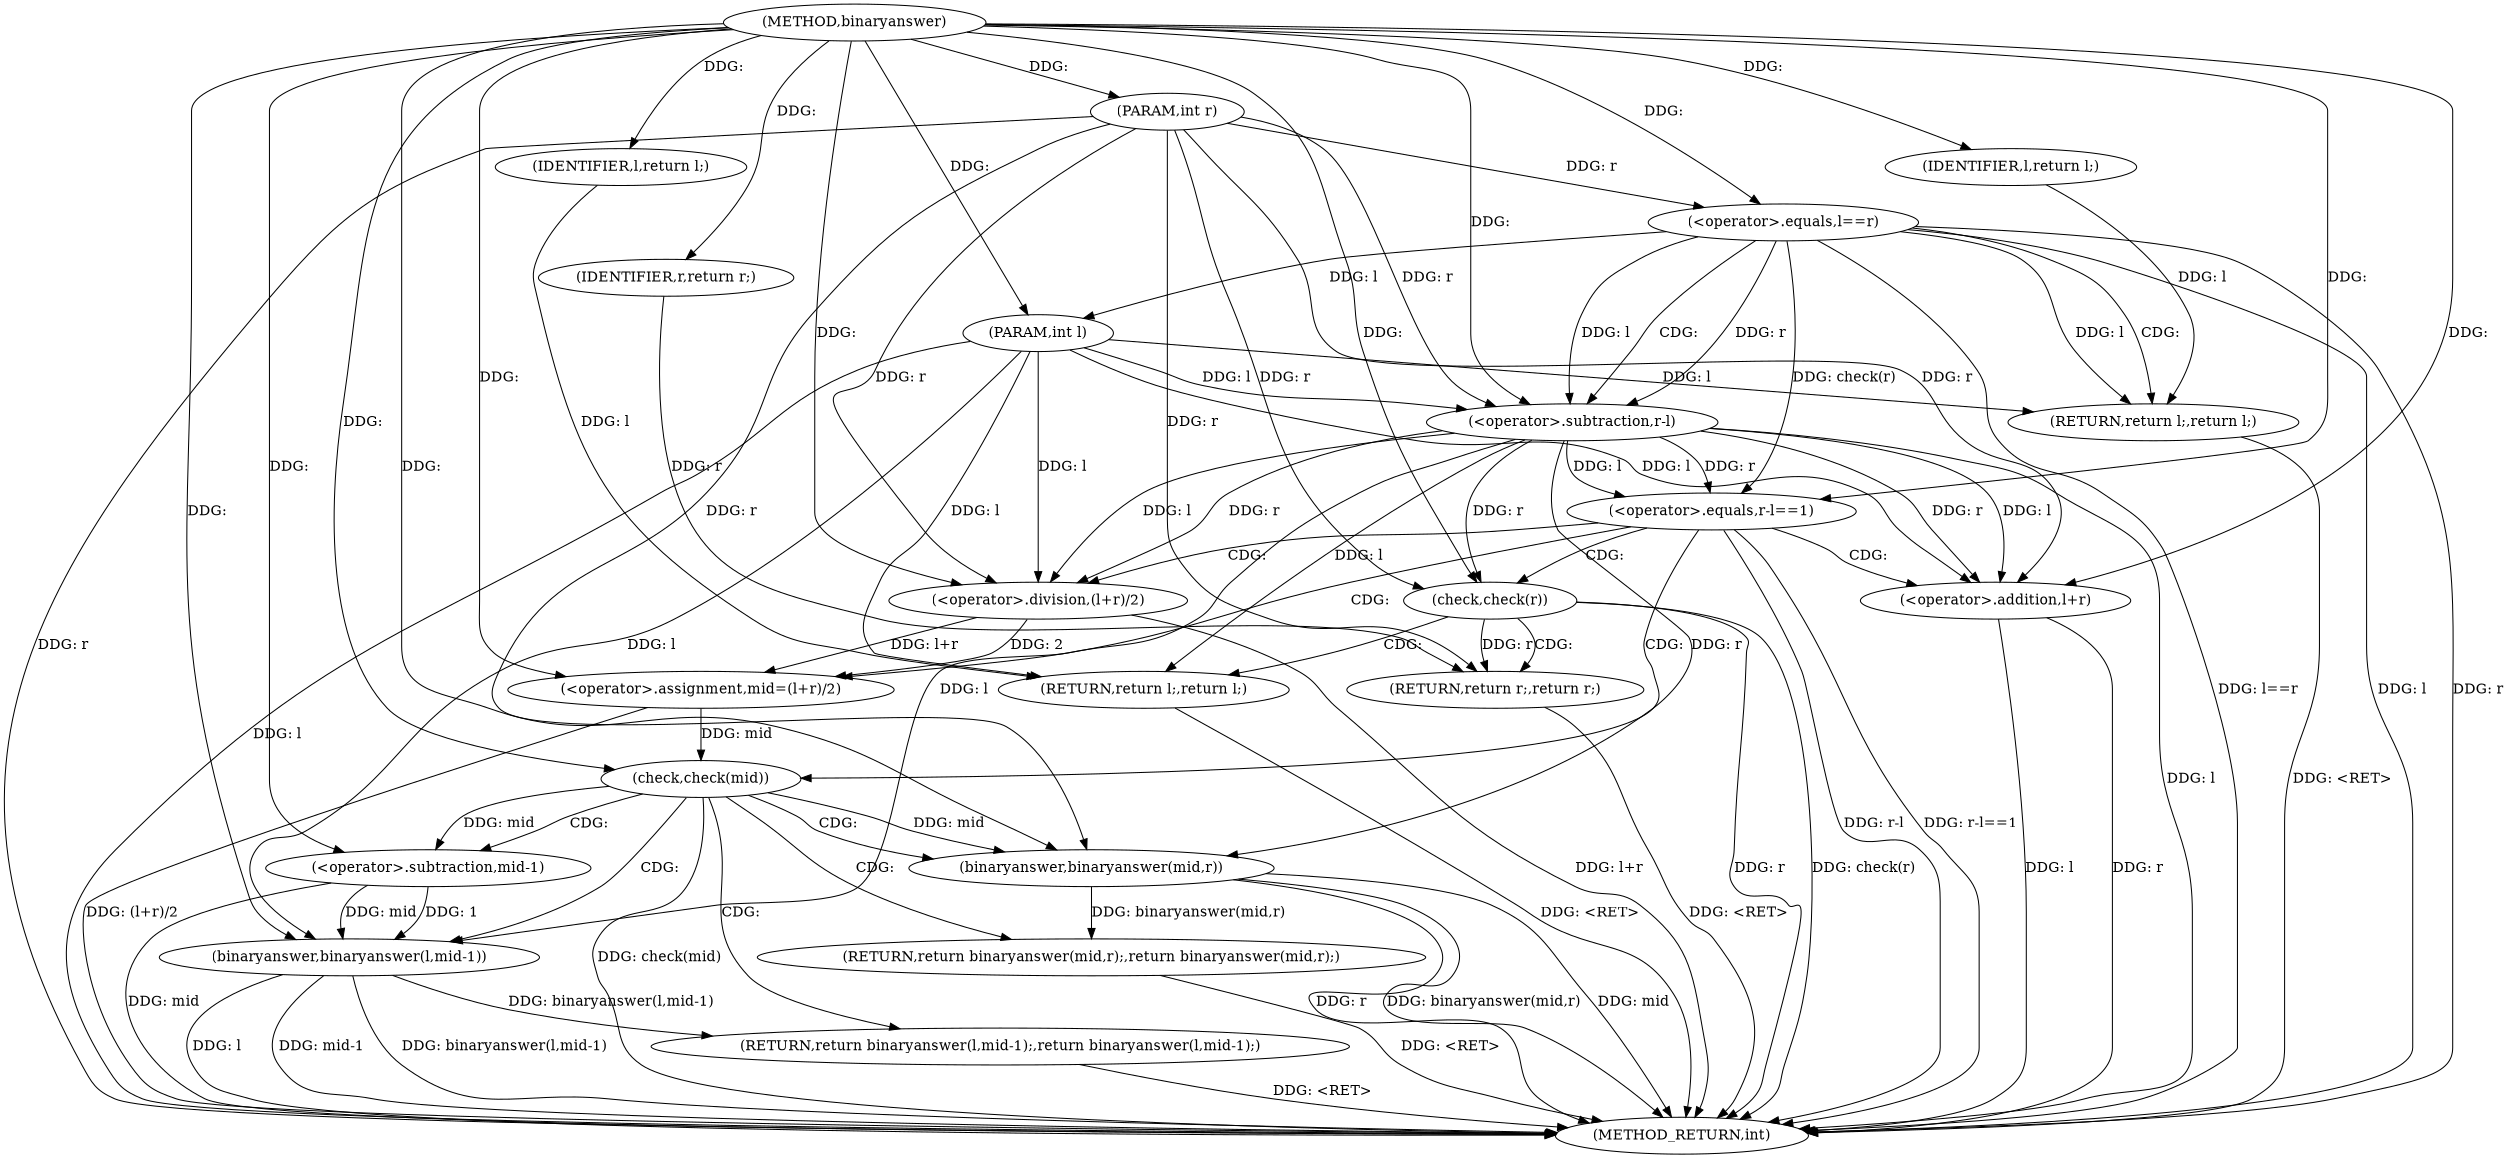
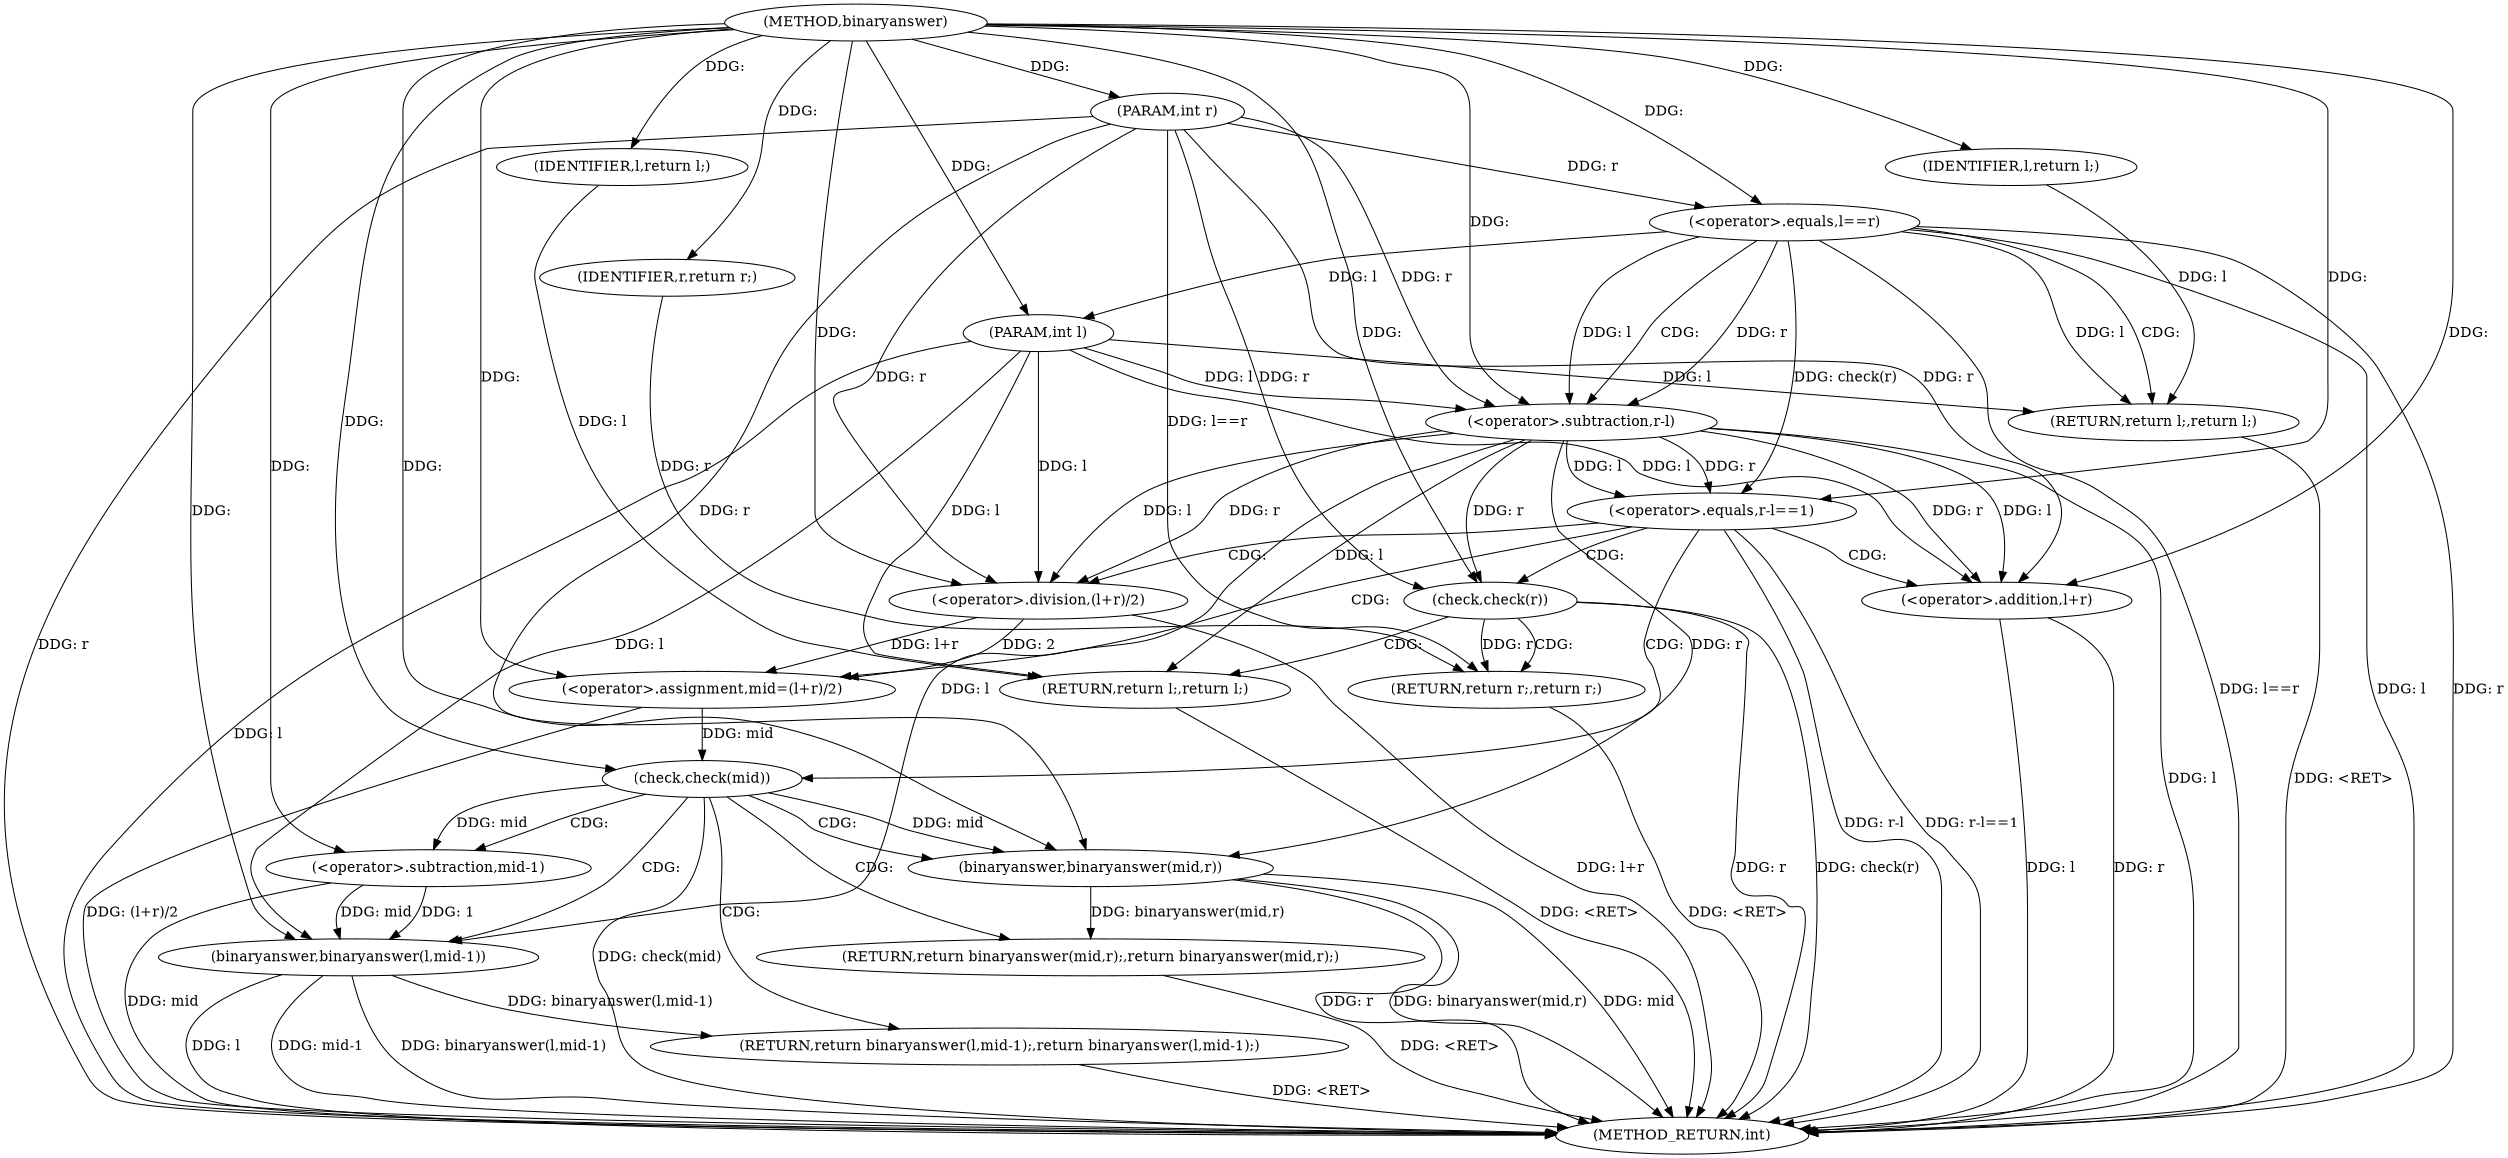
edge "(PARAM,int r)" -> "(RETURN,return r;,return r;)": label "DDG: r" -> "DDG: l==r"
